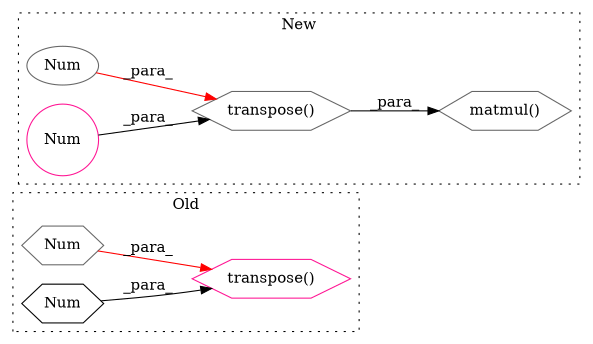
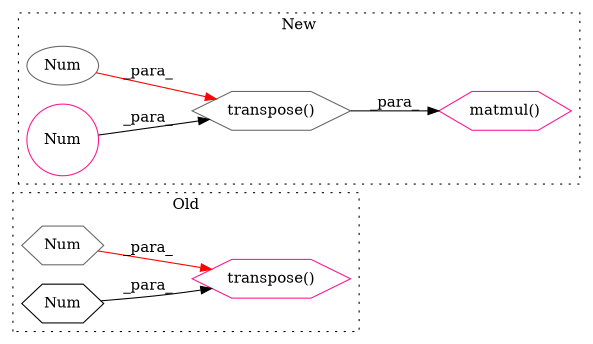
node "matmul()": color gray40 -> deeppink
